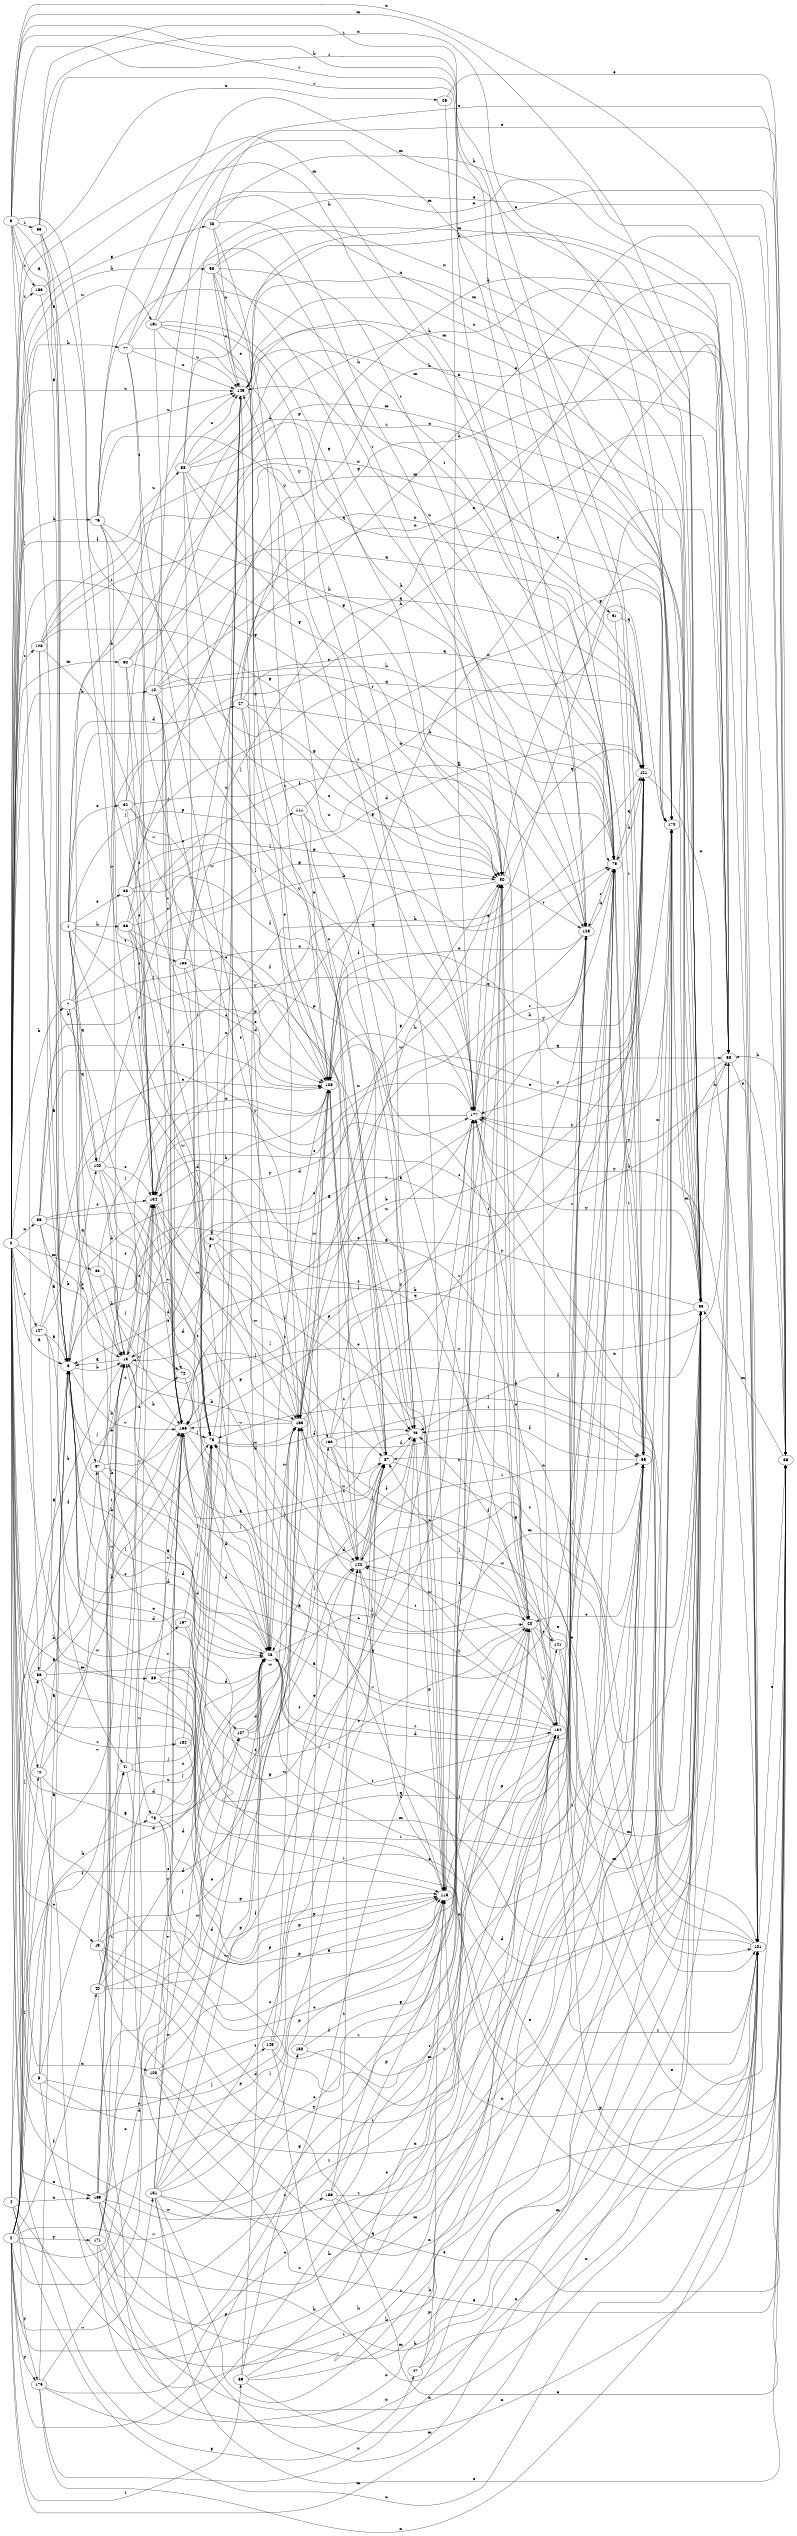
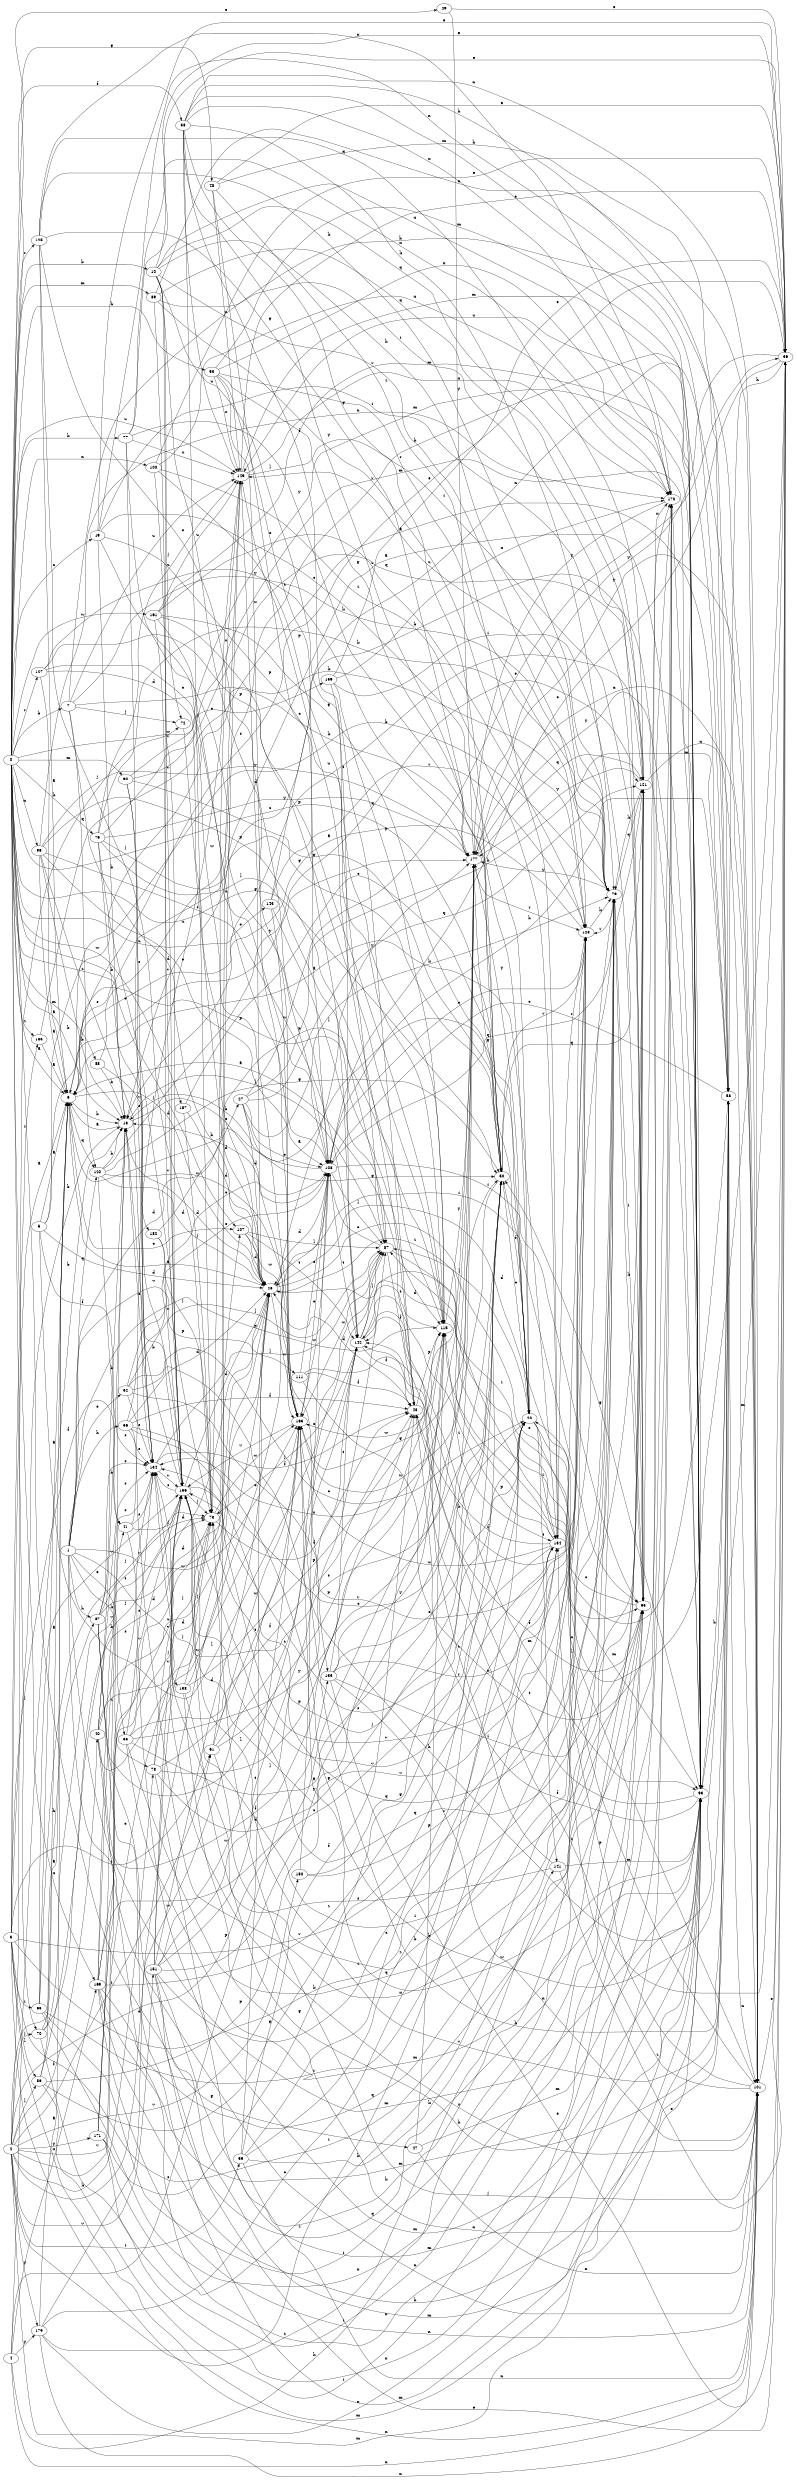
node "91": removed
edge "56" -> "121": label "d" -> "q"
edge "6" -> "156": now "182" -> "156"
edge "20" -> "50": label "g" -> "f"
edge "151" -> "115": removed, label "p"
